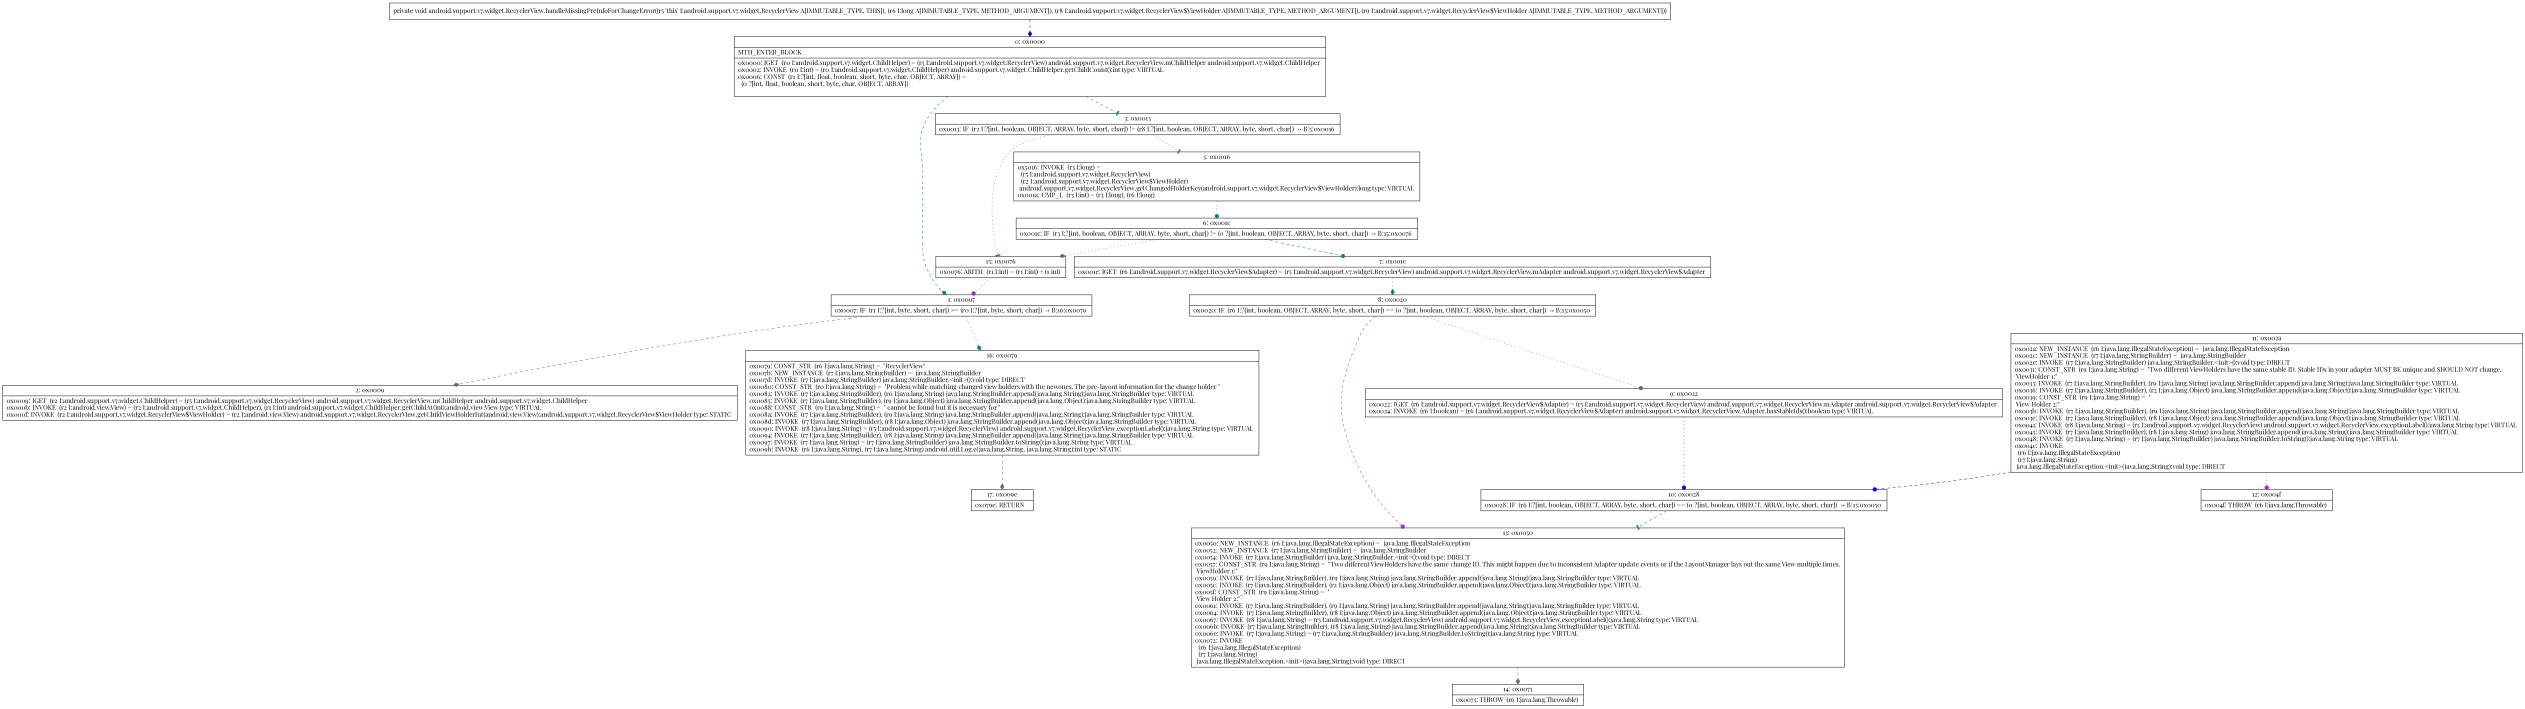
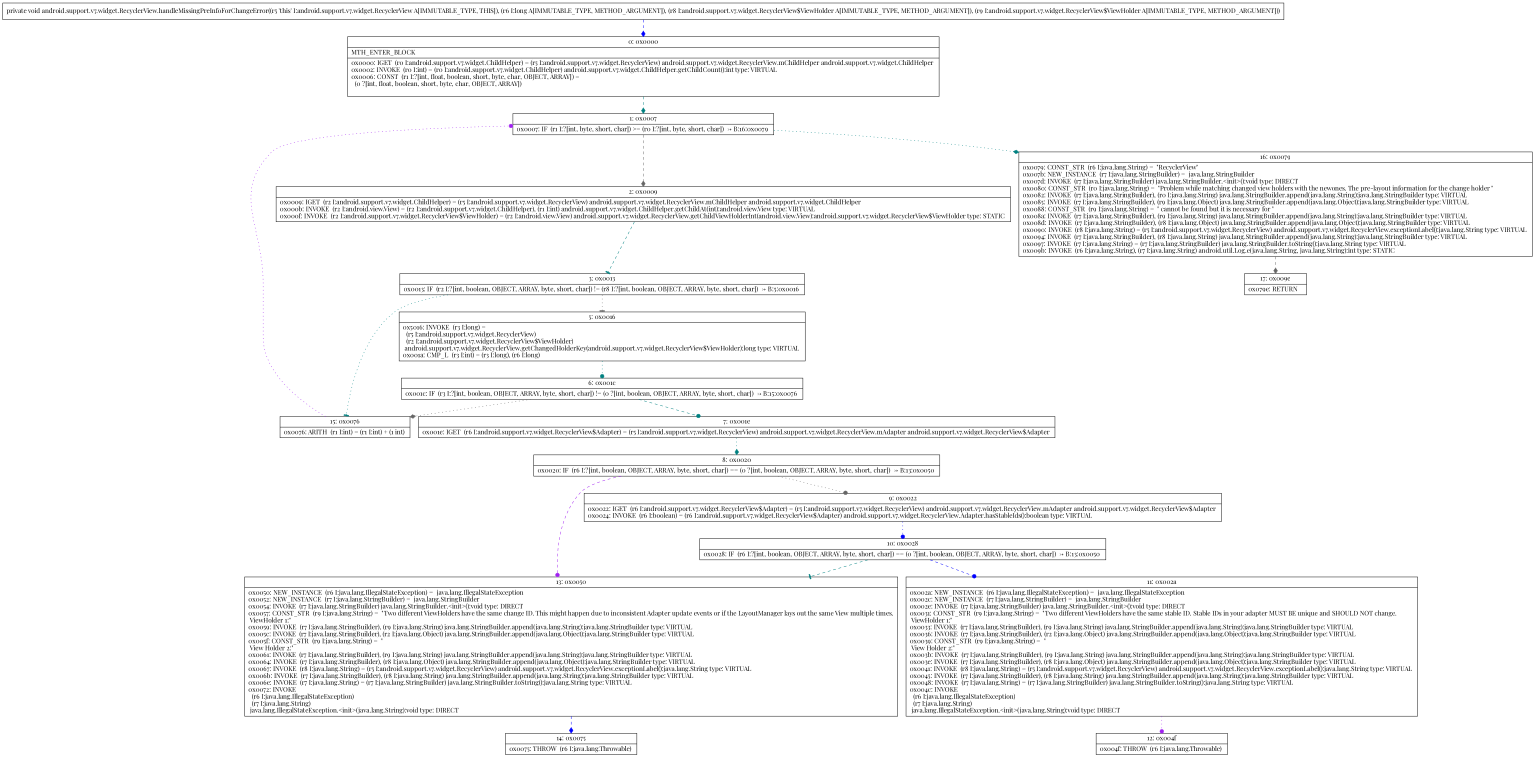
edge "0: 0x0000" -> "3: 0x0013": now "2: 0x0009" -> "3: 0x0013"
edge "11: 0x002a" -> "10: 0x0028": reversed
edge "13: 0x0050" -> "14: 0x0075": color gray40 -> blue
